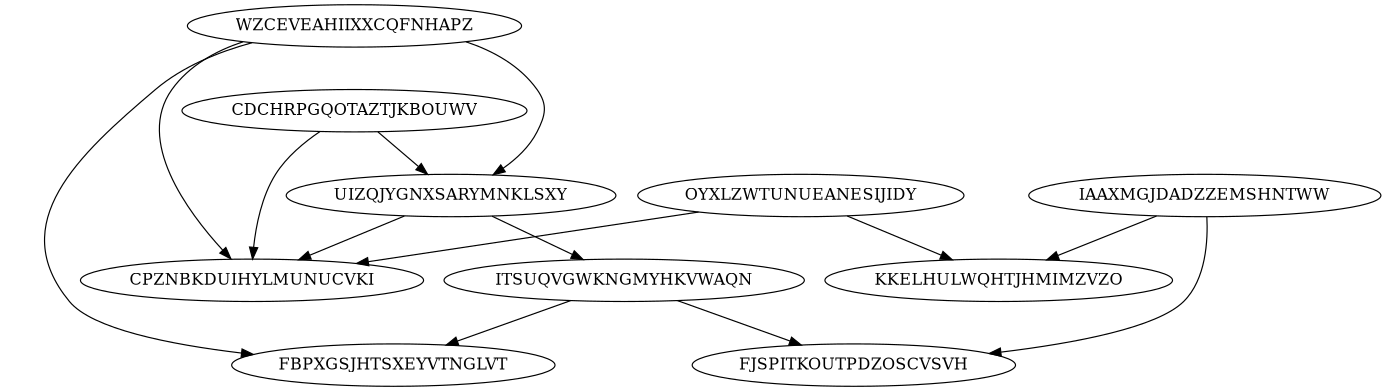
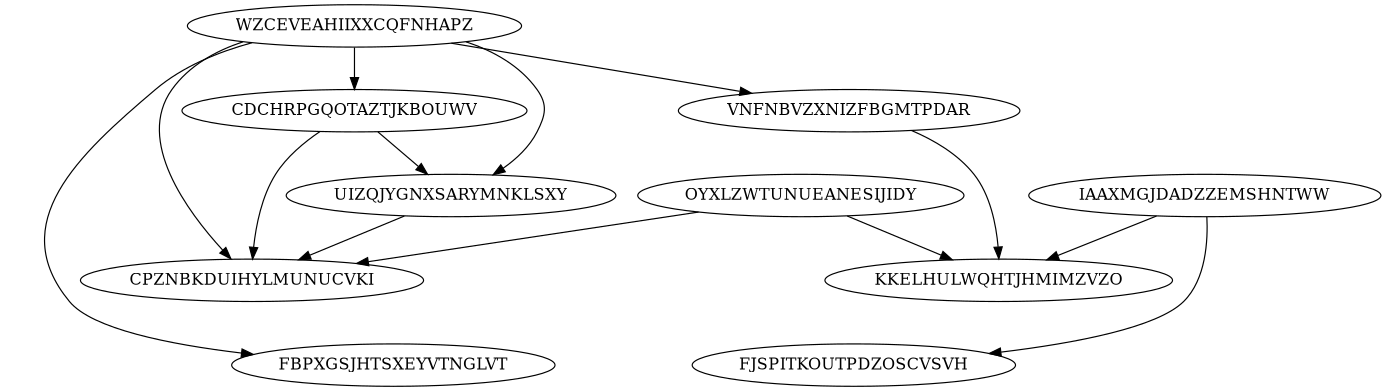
edge "WZCEVEAHIIXXCQFNHAPZ" -> "CDCHRPGQOTAZTJKBOUWV": added
node "VNFNBVZXNIZFBGMTPDAR": added
node "ITSUQVGWKNGMYHKVWAQN": removed
